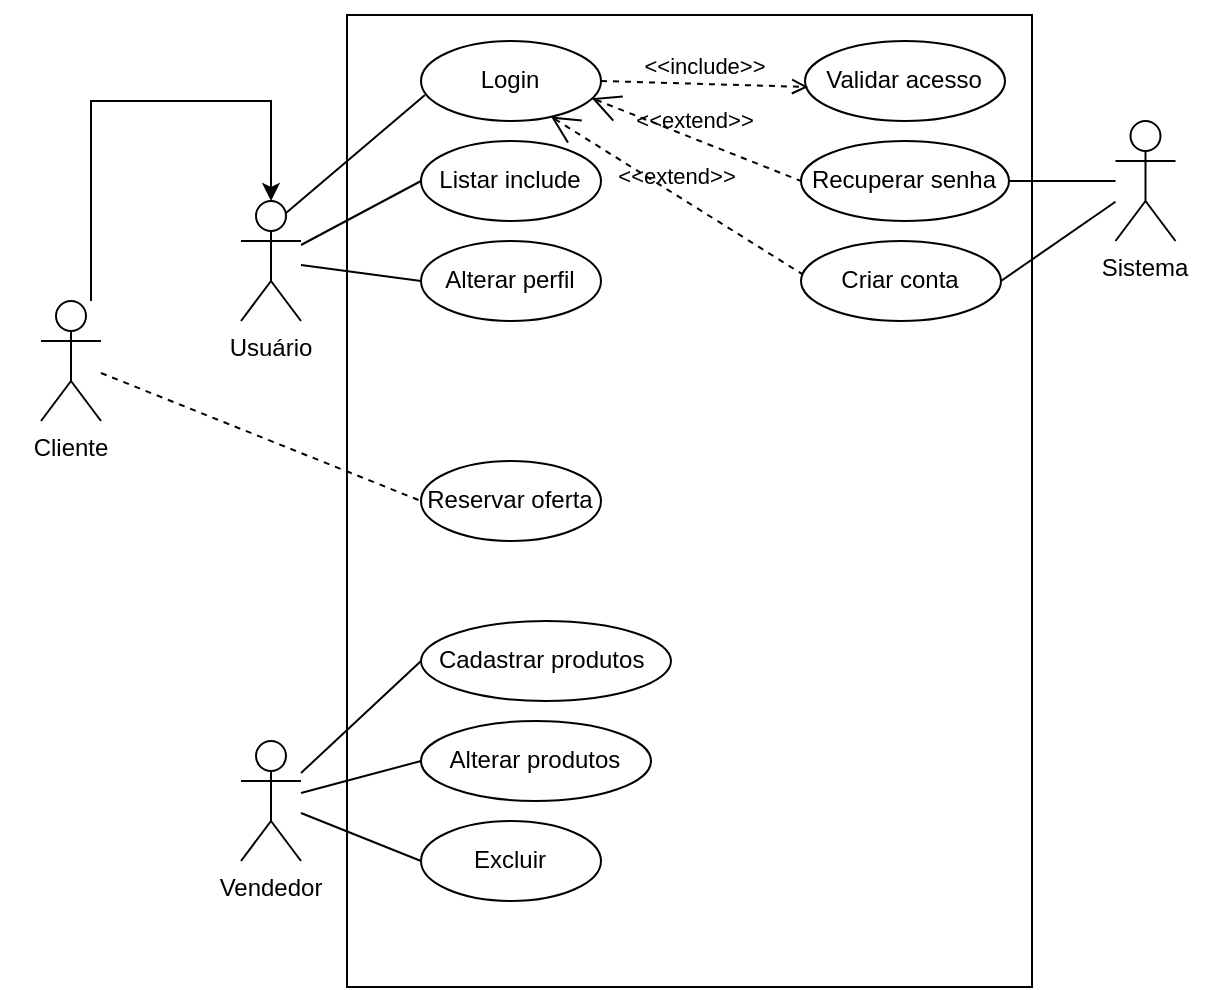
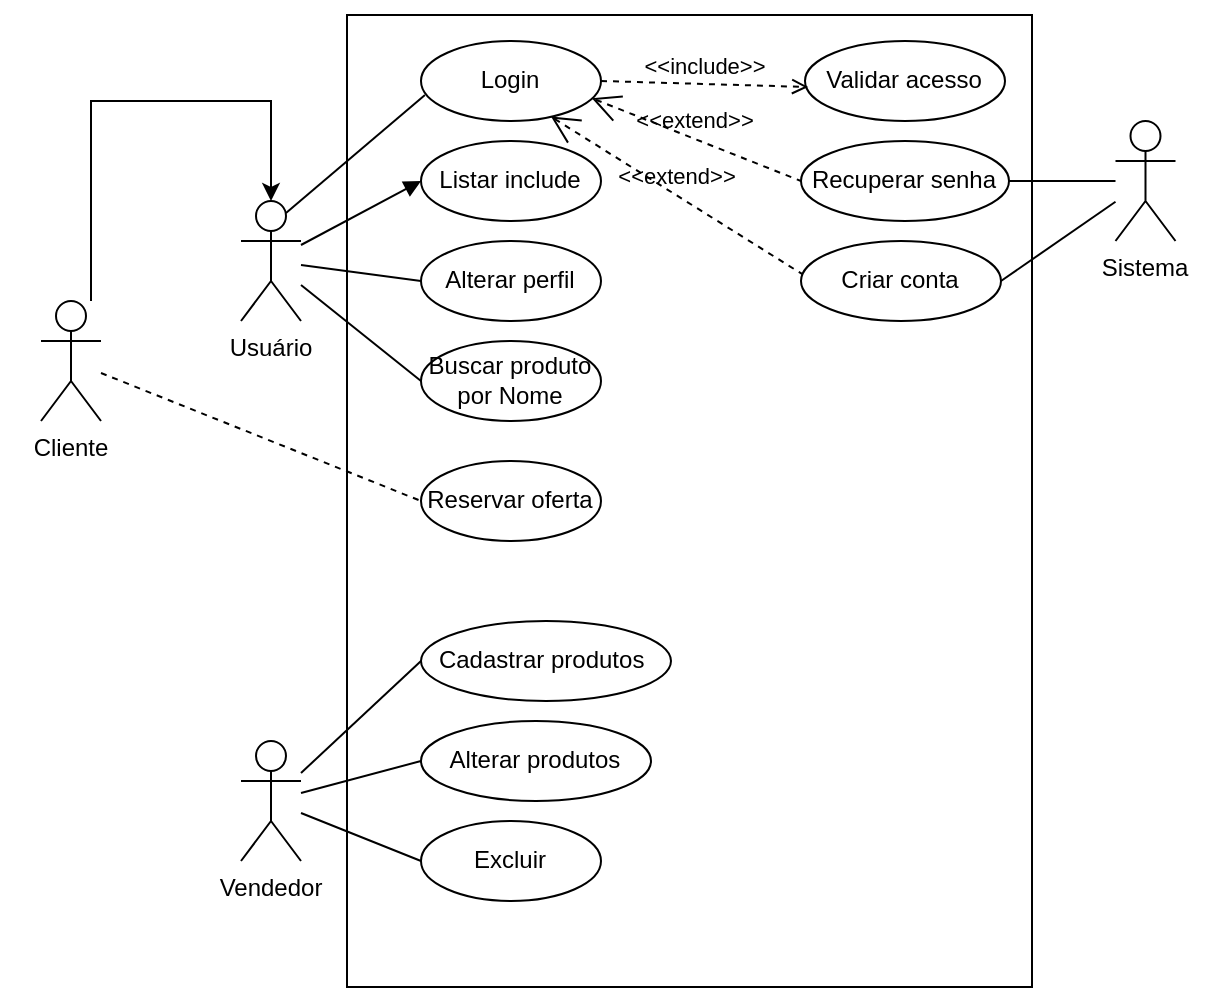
edge "Listar include" -- "Usuário": arrowhead none -> block
edge "Usuário" -- "Buscar produto por Nome": added
node "Buscar produto por Nome": added
